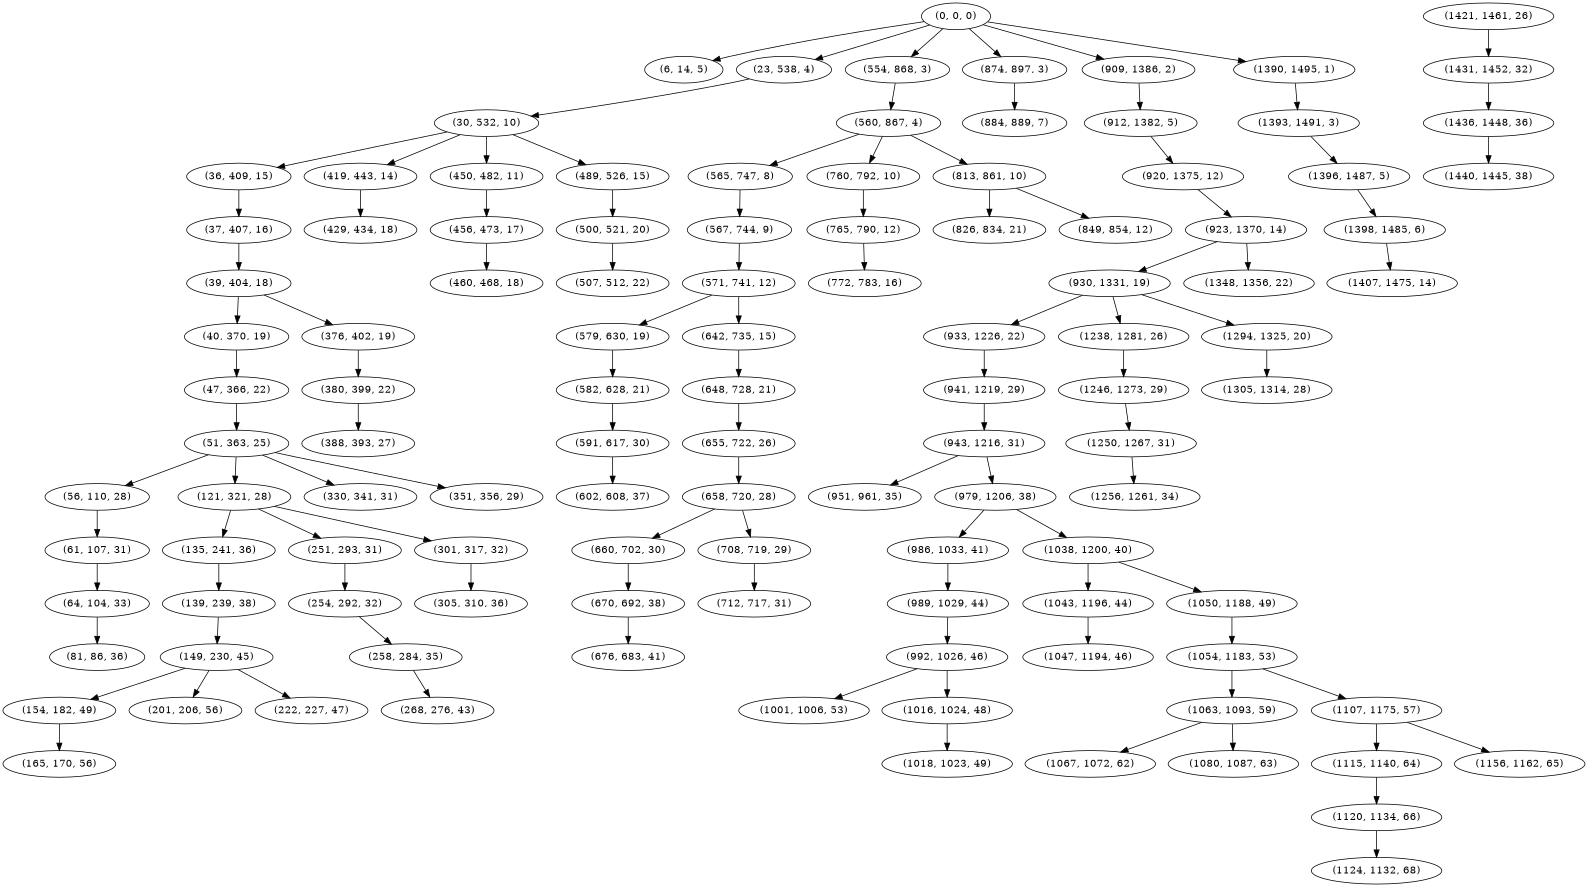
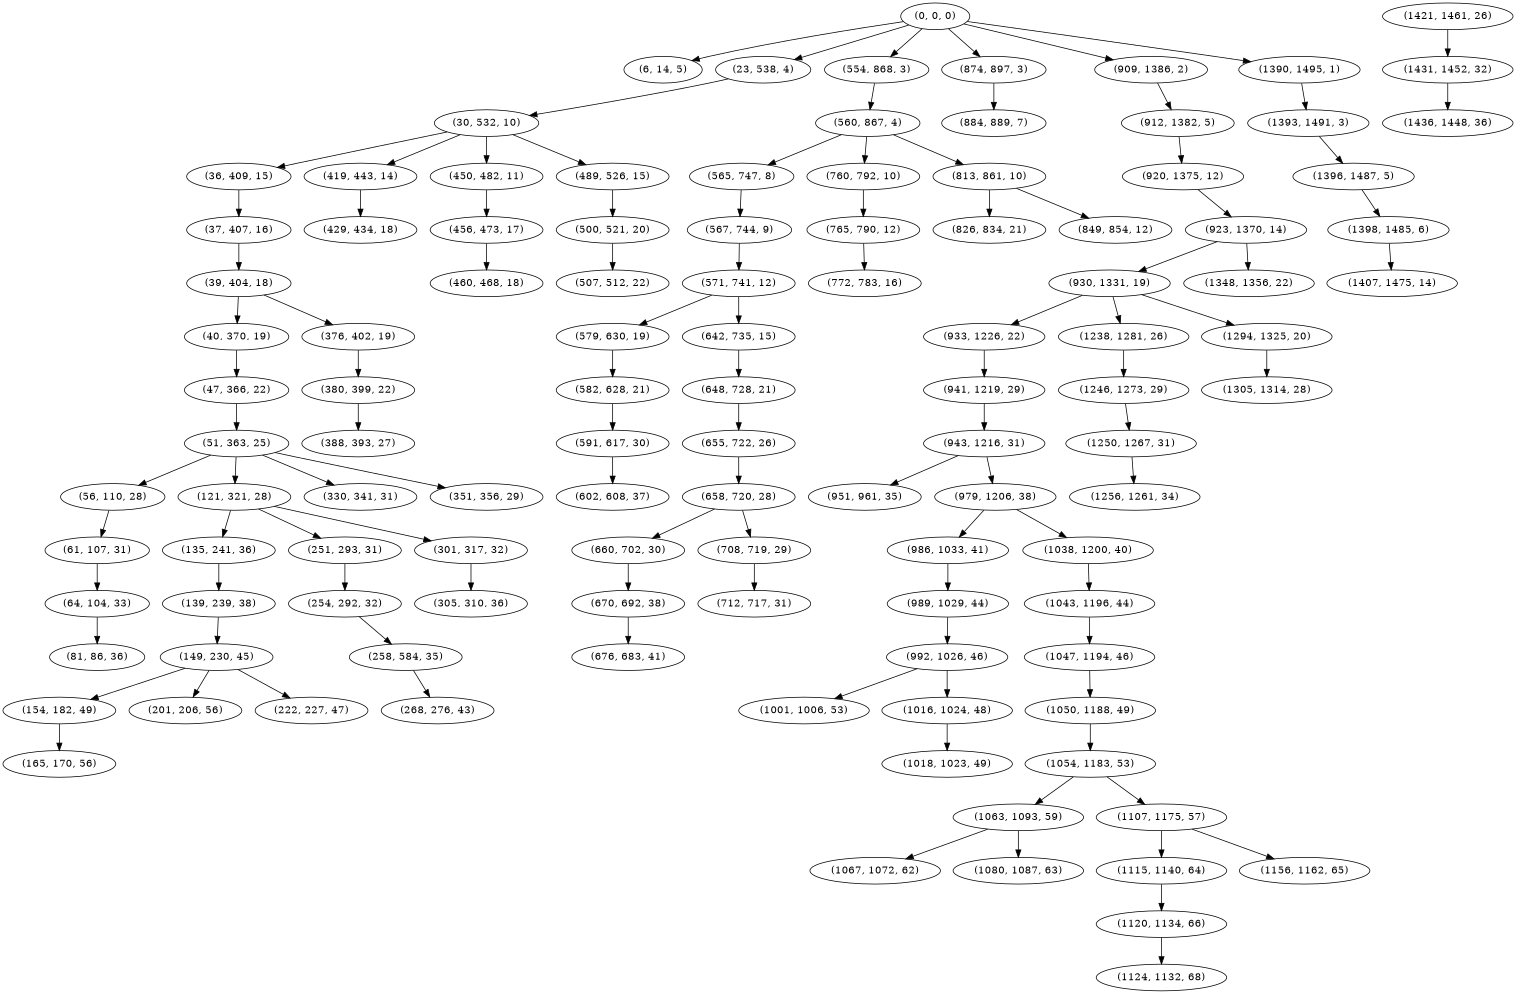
node "(1440, 1445, 38)": removed
edge "(1038, 1200, 40)" -> "(1050, 1188, 49)": now "(1047, 1194, 46)" -> "(1050, 1188, 49)"
node "(258, 284, 35)": label "(258, 284, 35)" -> "(258, 584, 35)"
